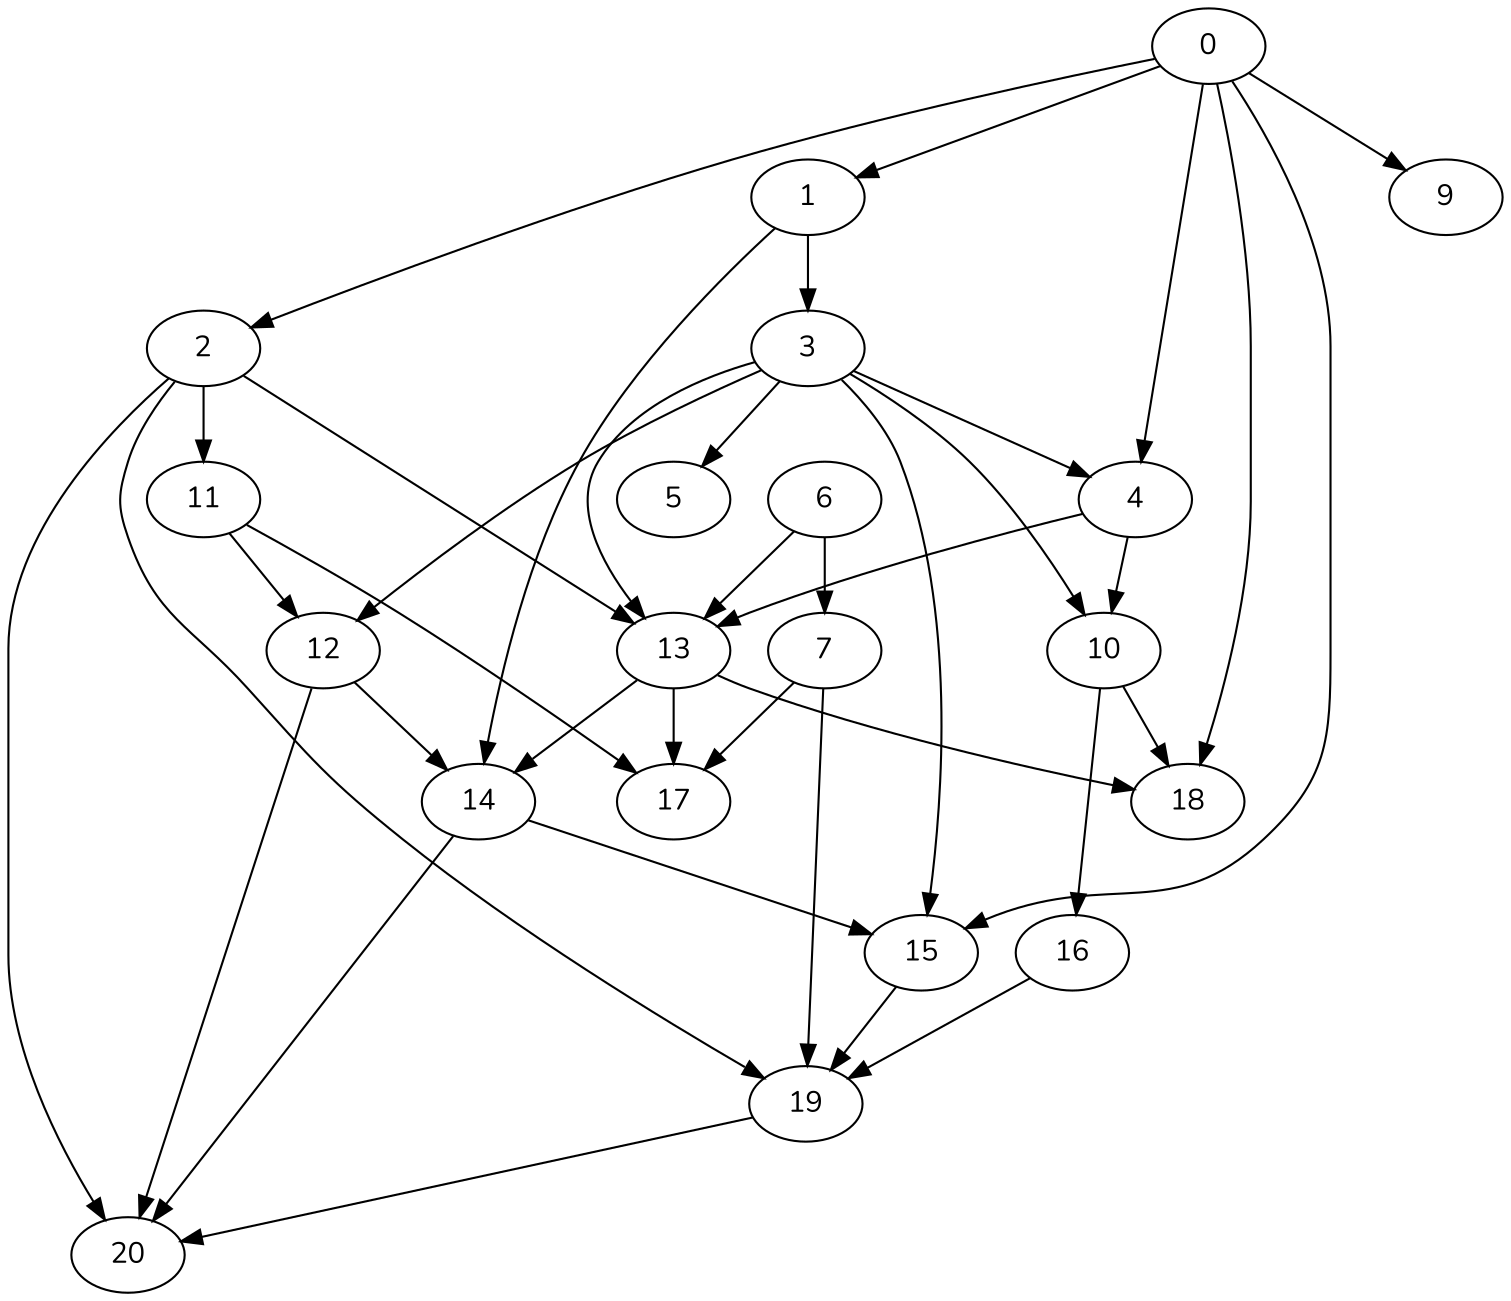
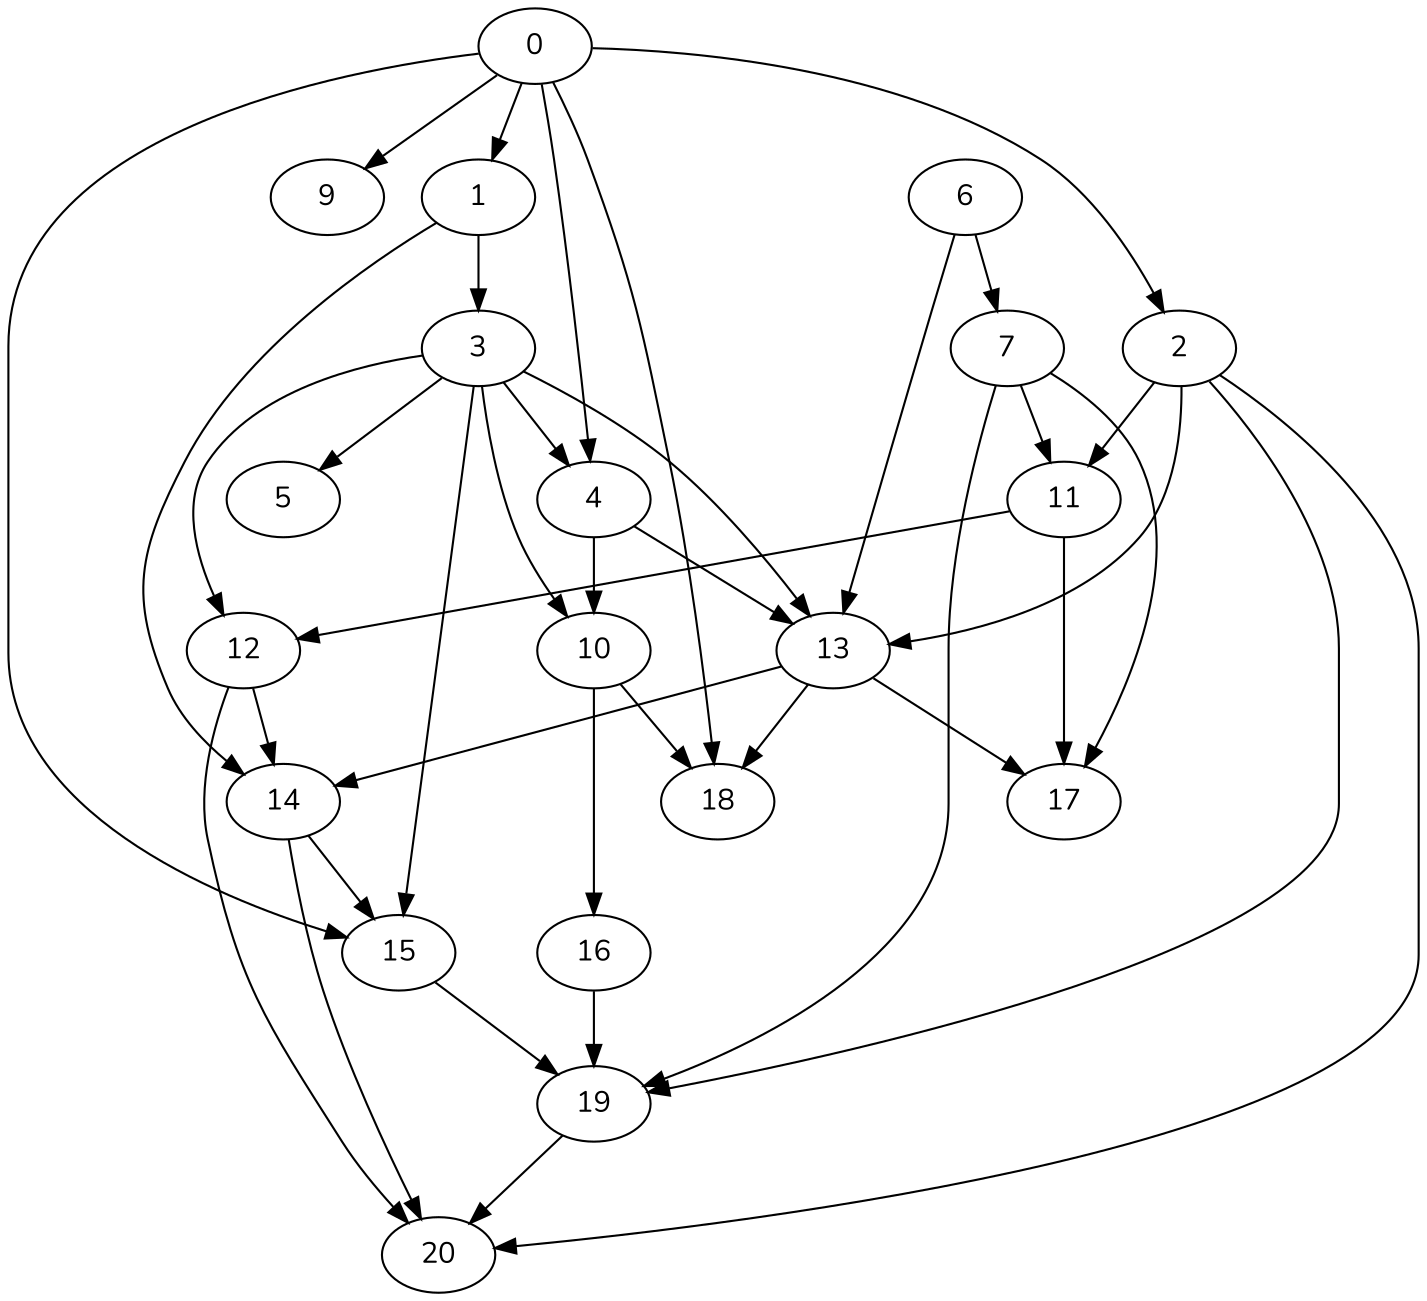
edge "7" -> "11": added
